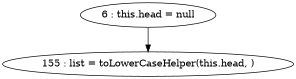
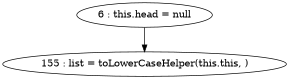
node "155 : list = toLowerCaseHelper(this.head, )": label "155 : list = toLowerCaseHelper(this.head, )" -> "155 : list = toLowerCaseHelper(this.this, )"
